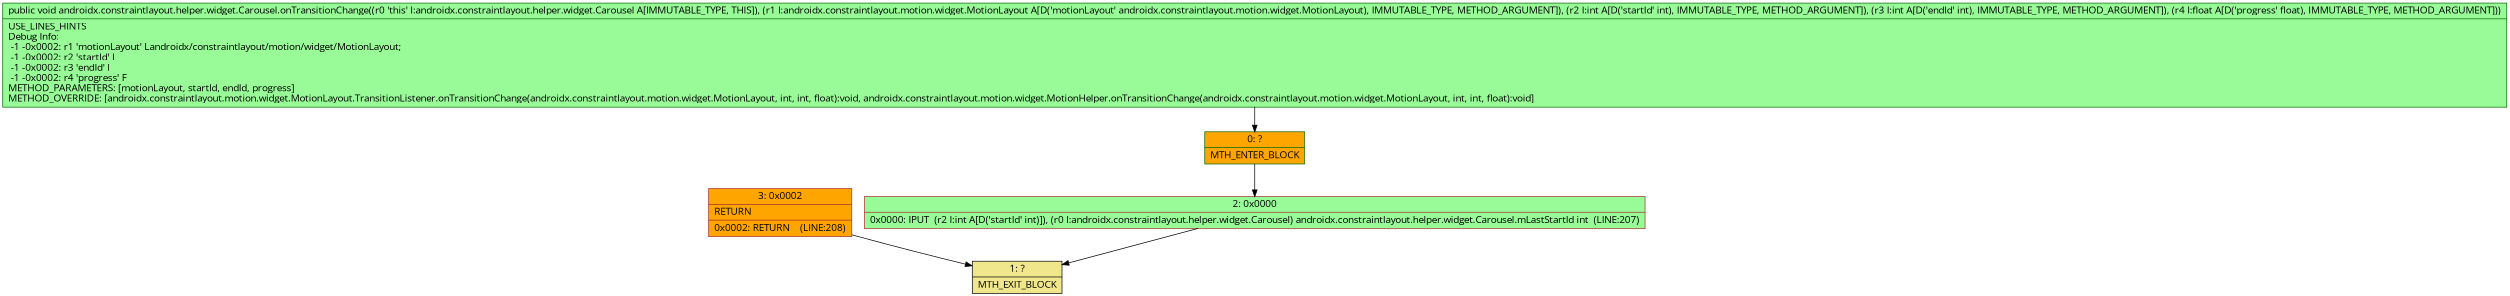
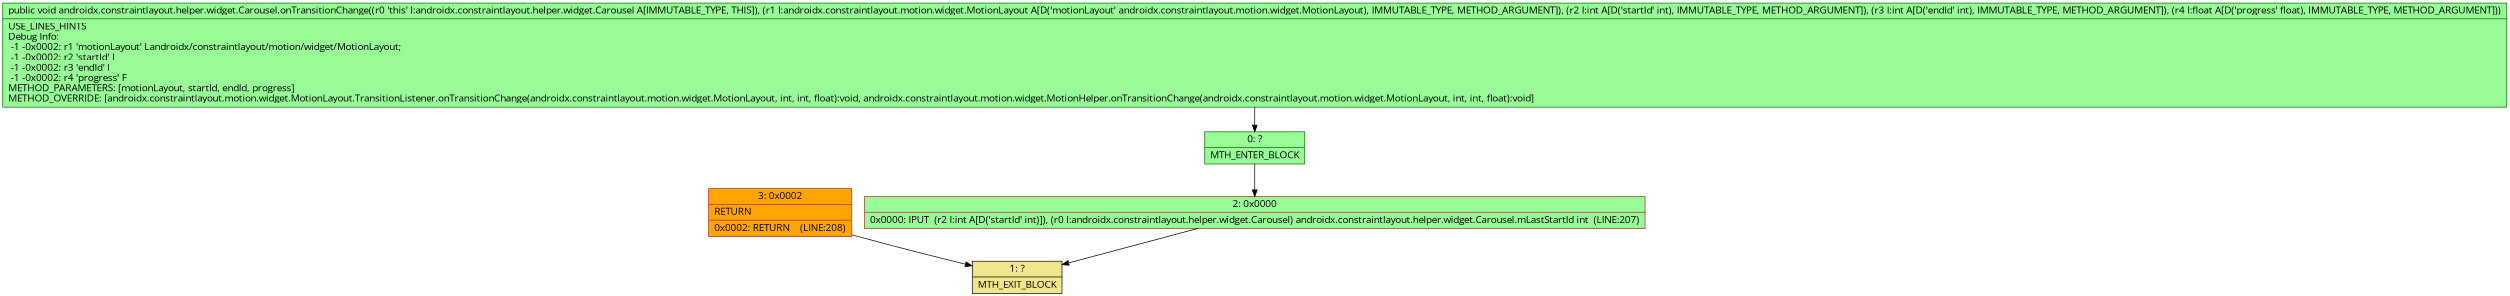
node "0: ?": fillcolor orange -> palegreen
